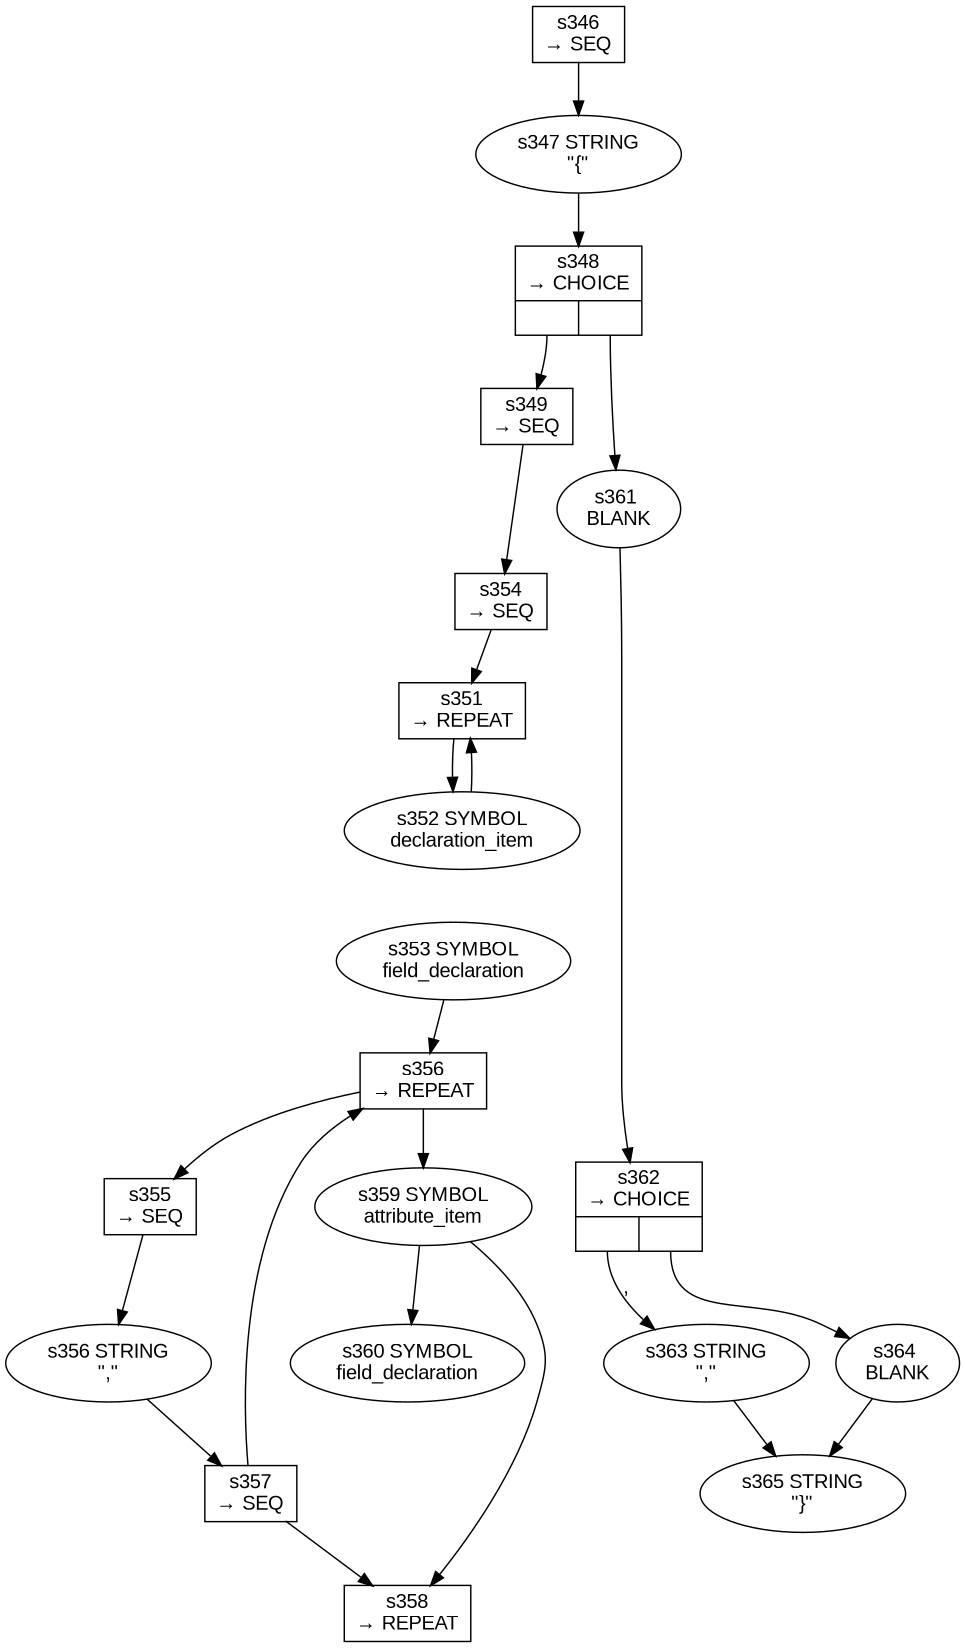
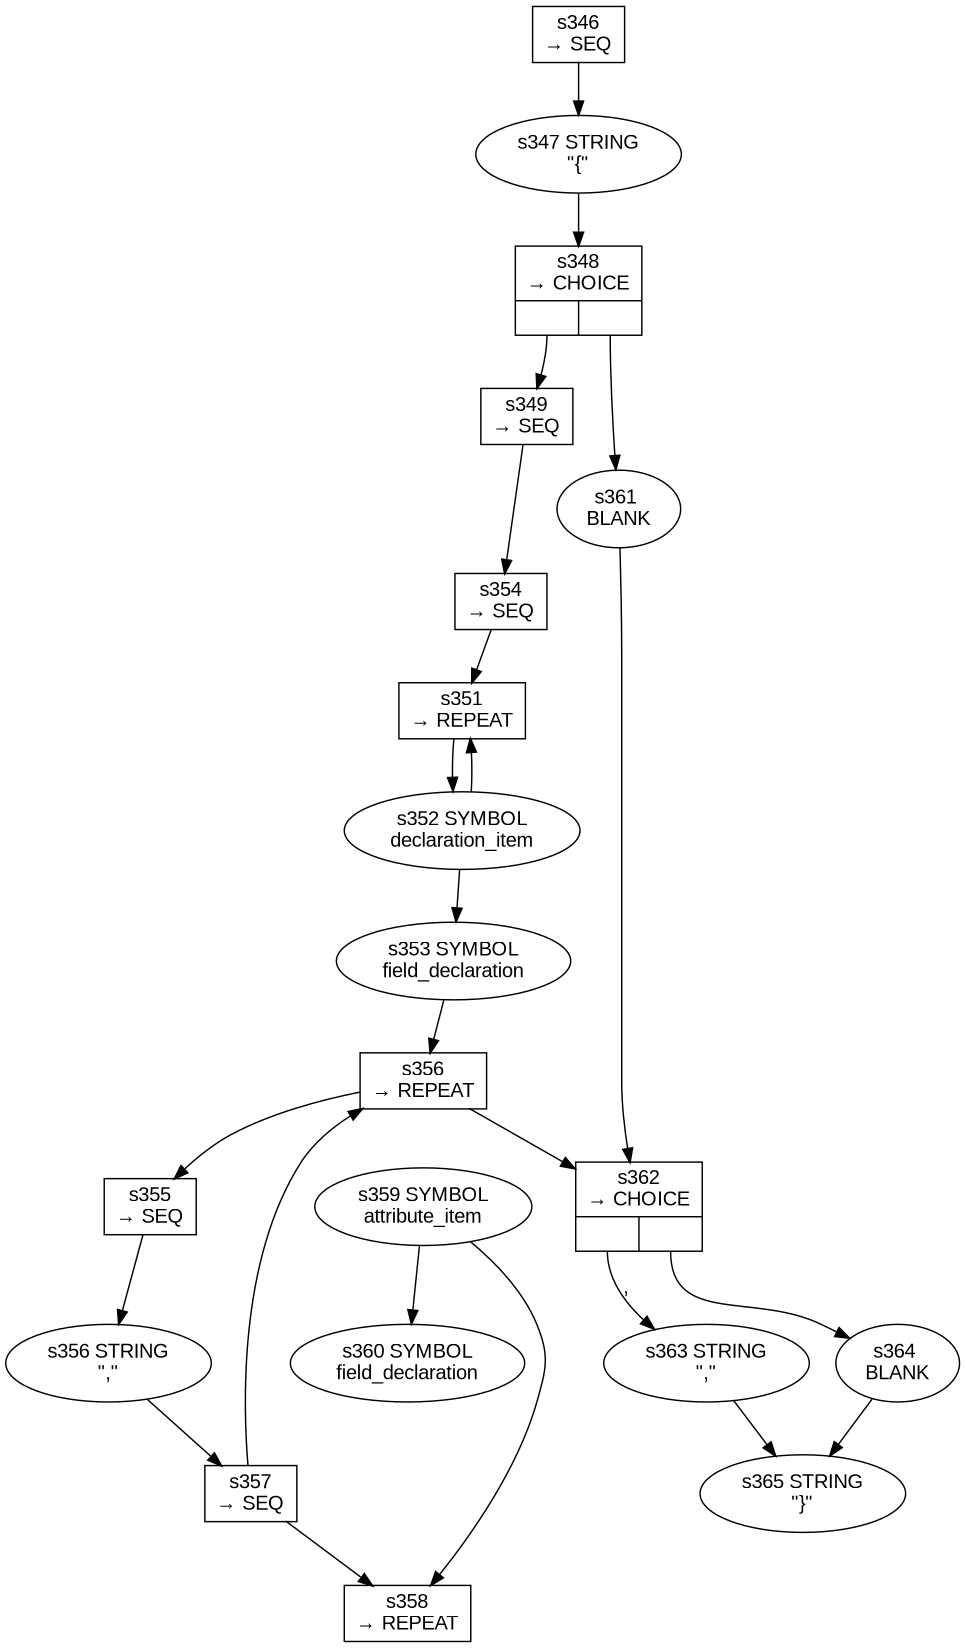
edge "s352 SYMBOL declaration_item" -> "s353 SYMBOL field_declaration": added
edge "s356 → REPEAT" -> "s359 SYMBOL attribute_item": now "s356 → REPEAT" -> "s362"
